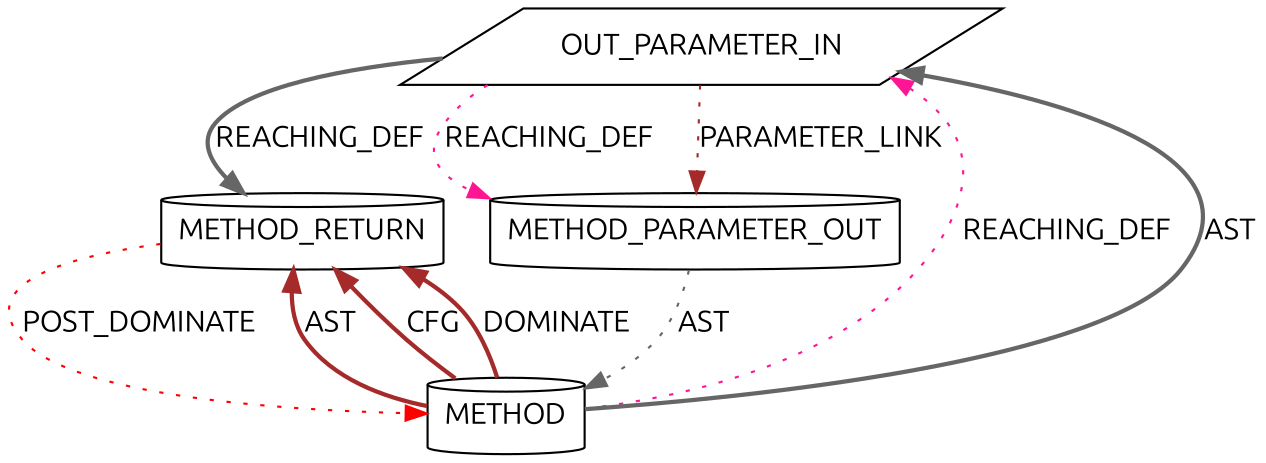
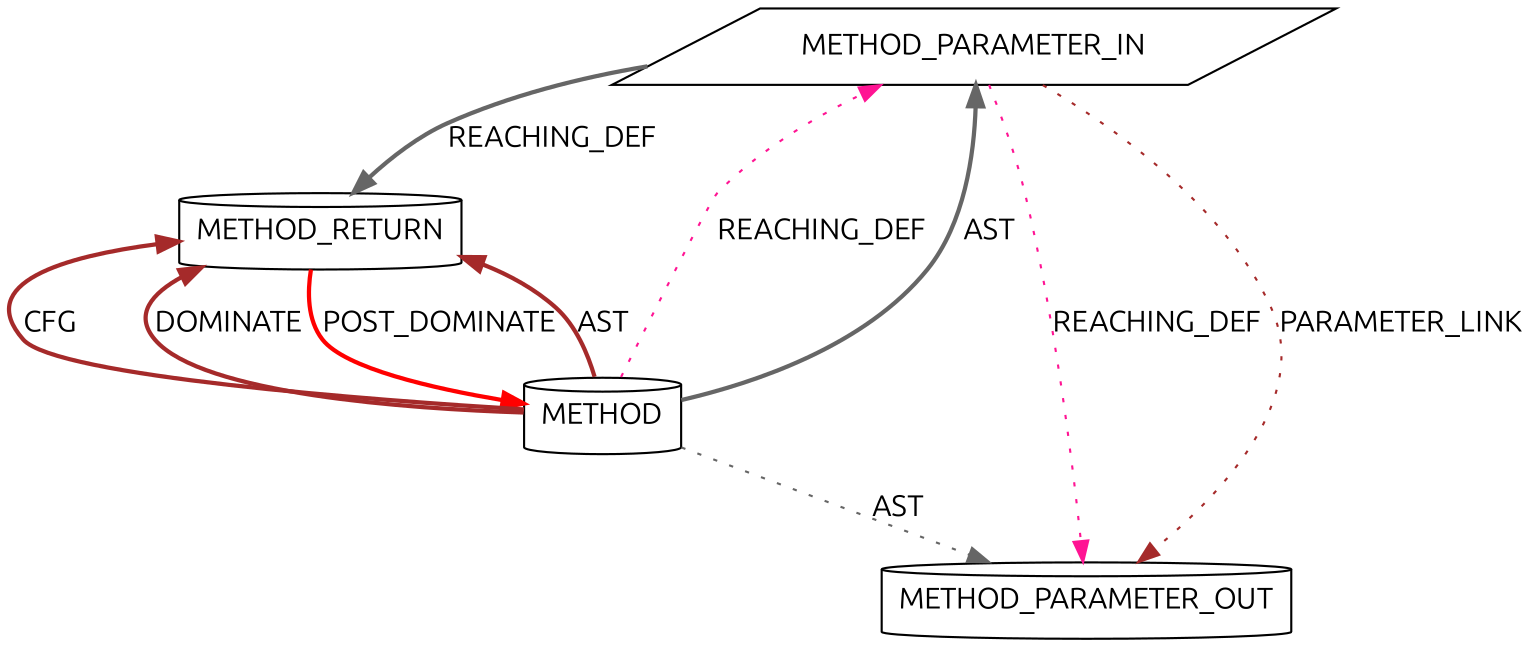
node "OUT_PARAMETER_IN": label "OUT_PARAMETER_IN" -> "METHOD_PARAMETER_IN"
edge "METHOD_PARAMETER_OUT" -> "METHOD": reversed
edge "METHOD_RETURN" -> "METHOD": style dotted -> bold
